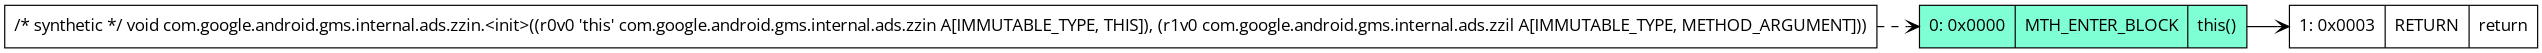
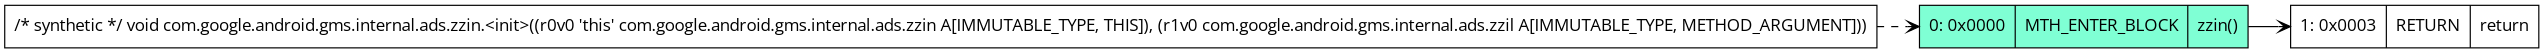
node "0: 0x0000": text "this()" -> "zzin()"
